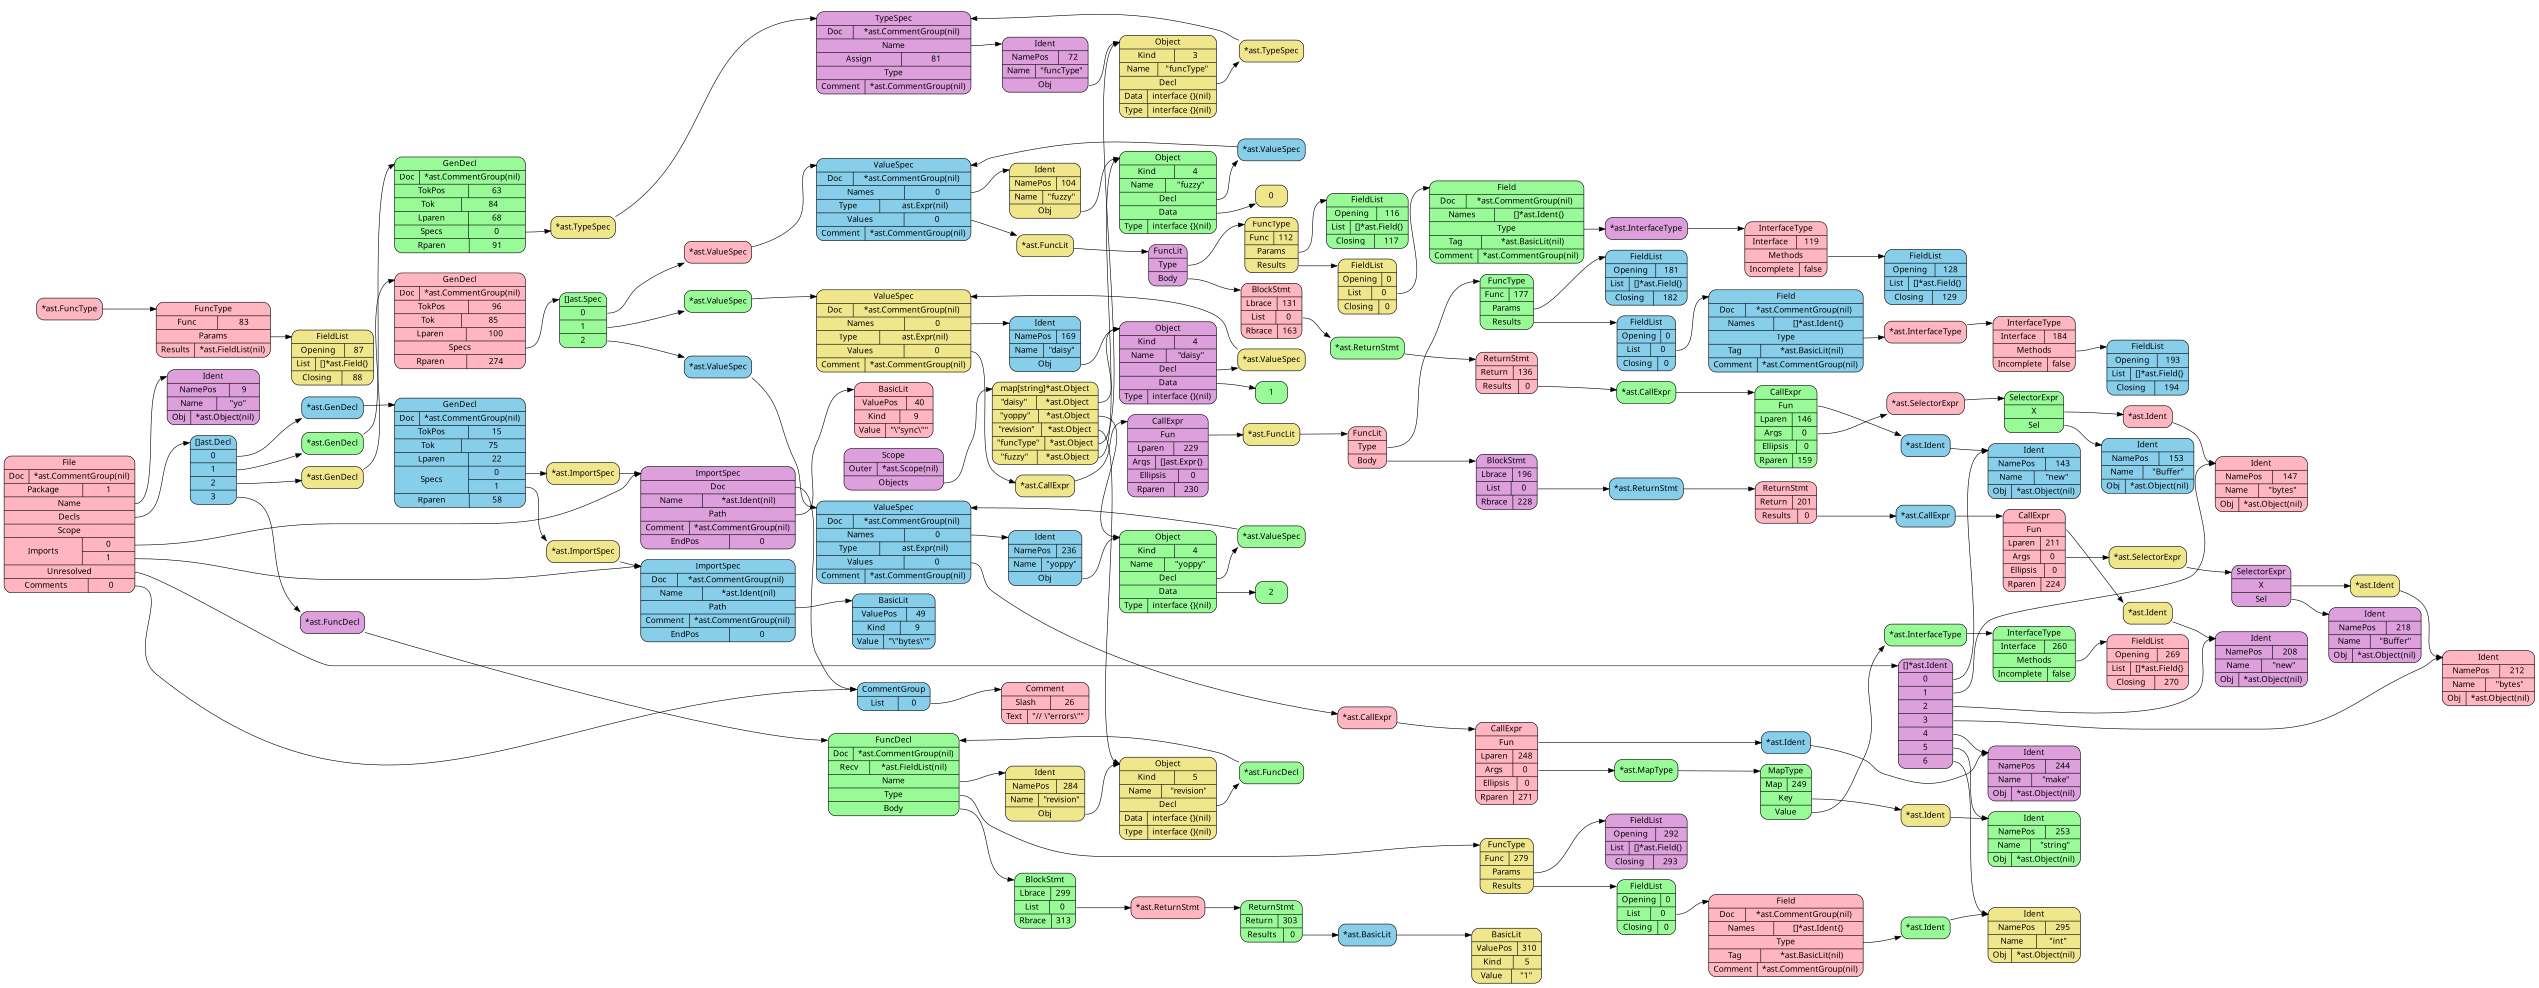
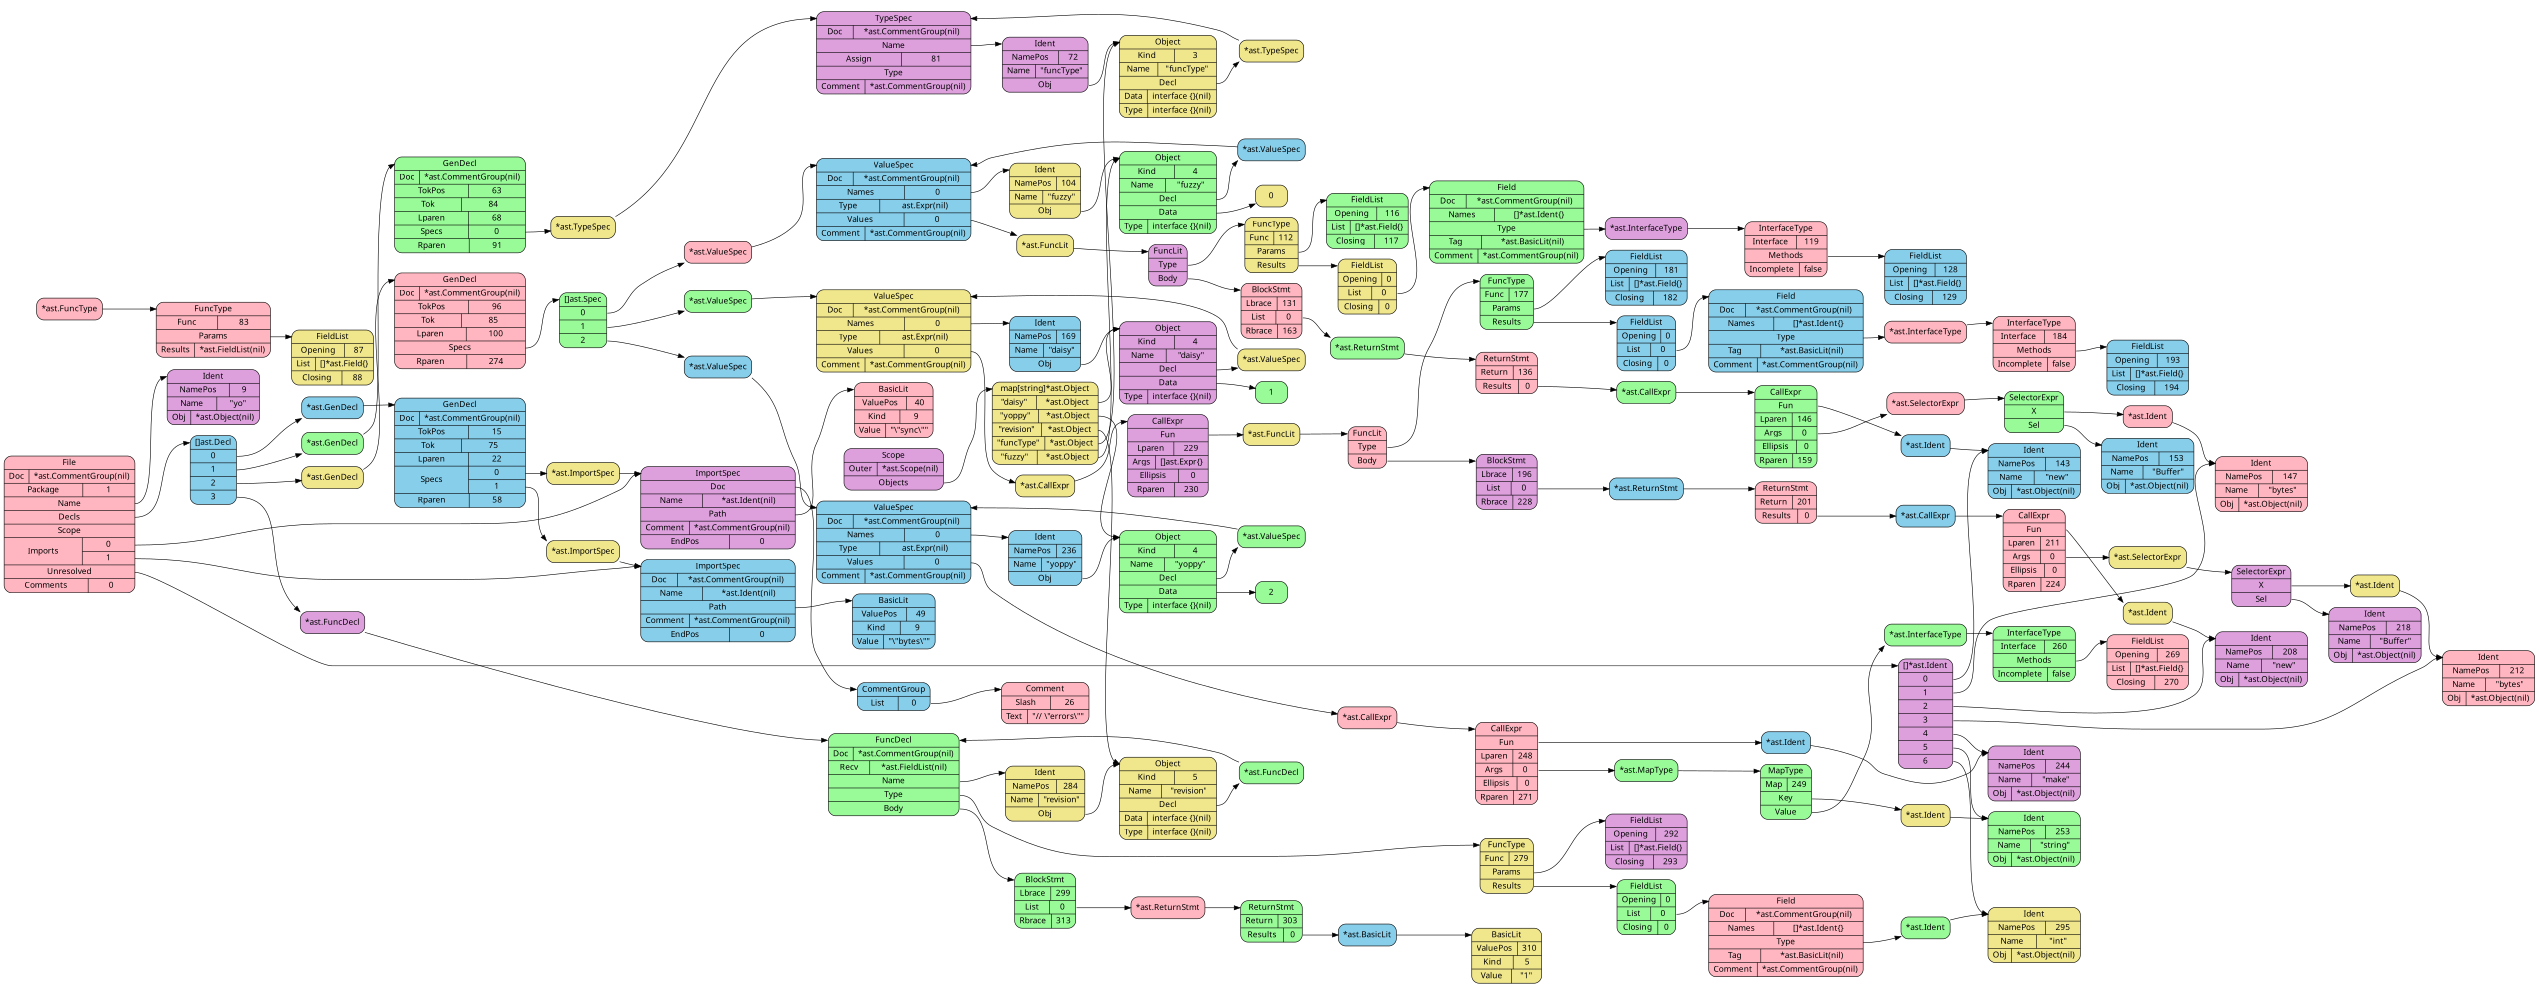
edge "File" -> "CommentGroup": removed
